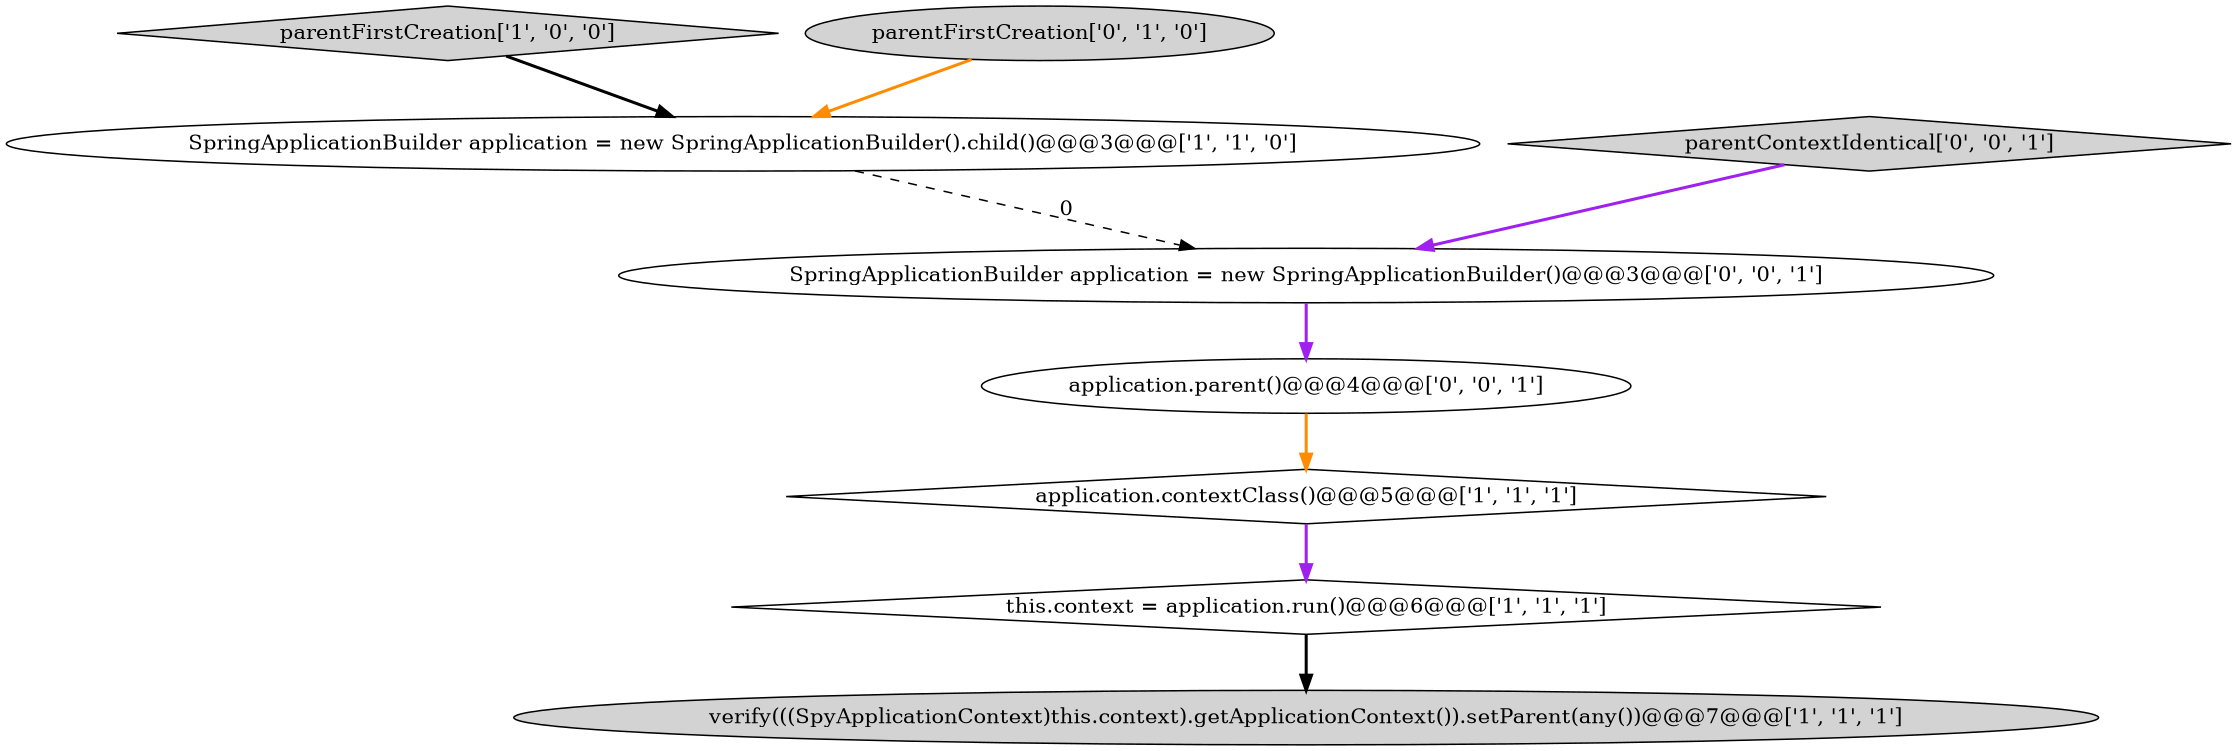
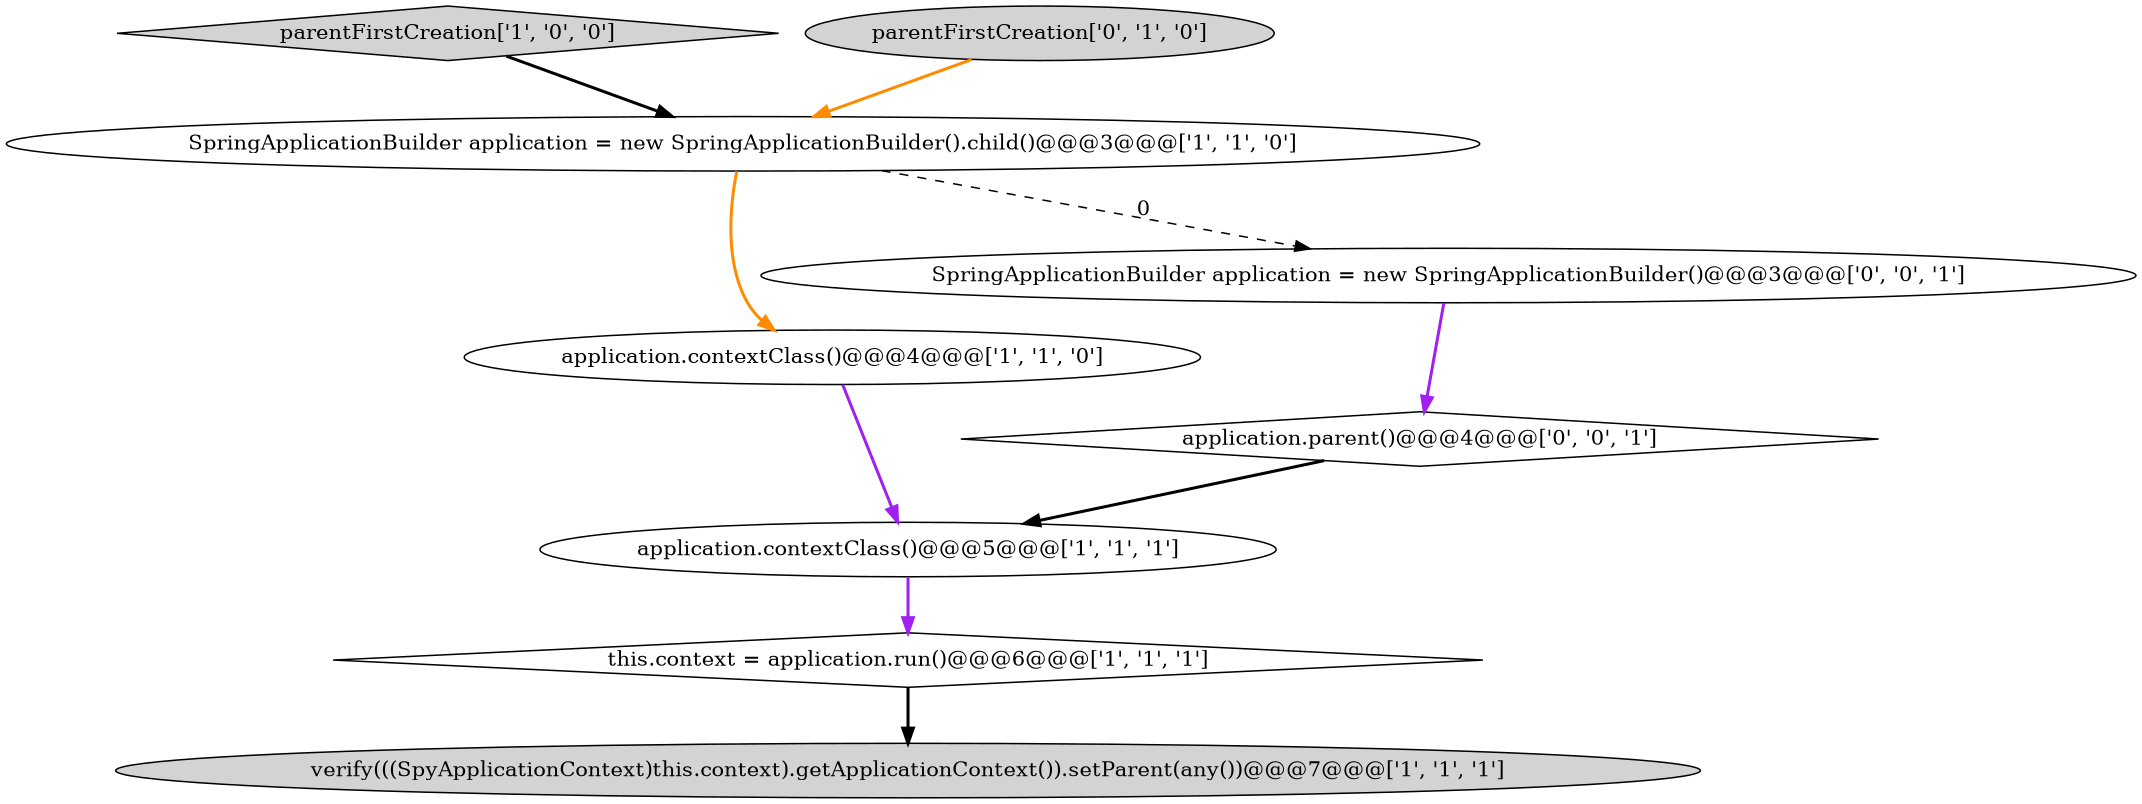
node "parentContextIdentical['0', '0', '1']": removed
node "application.contextClass()@@@4@@@['1', '1', '0']": added
node "application.parent()@@@4@@@['0', '0', '1']": shape ellipse -> diamond
edge "application.parent()@@@4@@@['0', '0', '1']" -> "application.contextClass()@@@5@@@['1', '1', '1']": color darkorange -> black
node "application.contextClass()@@@5@@@['1', '1', '1']": shape diamond -> ellipse
